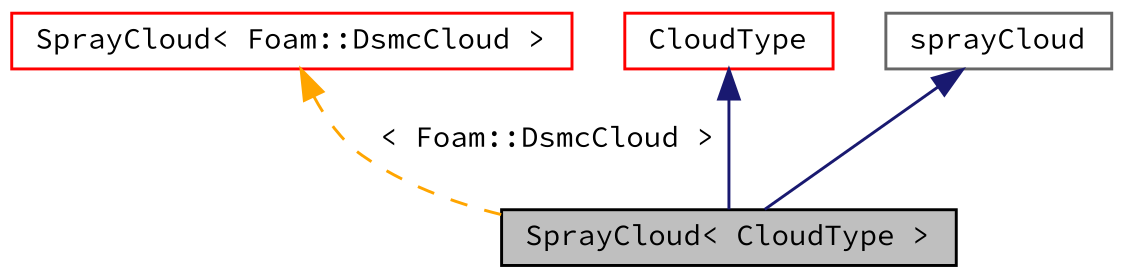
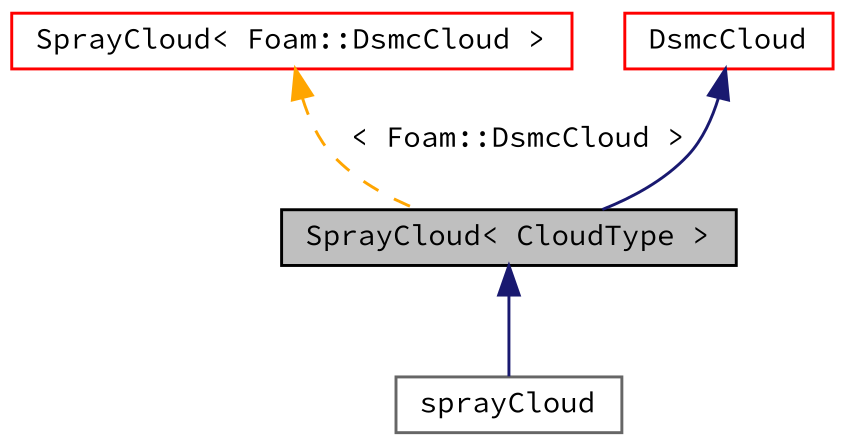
node "CloudType": label "CloudType" -> "DsmcCloud"
edge "SprayCloud< CloudType >" -> "sprayCloud": reversed
